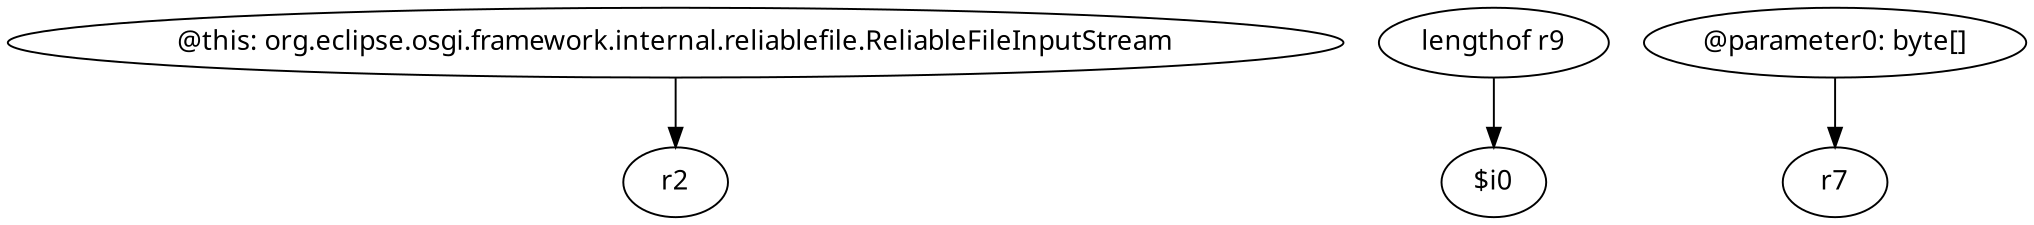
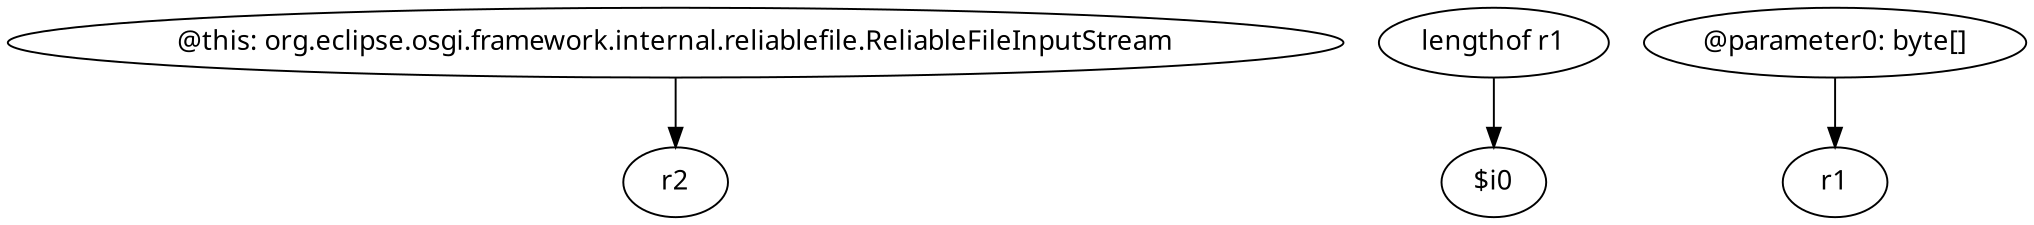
node "lengthof r9": label "lengthof r9" -> "lengthof r1"
node "r7": label "r7" -> "r1"
